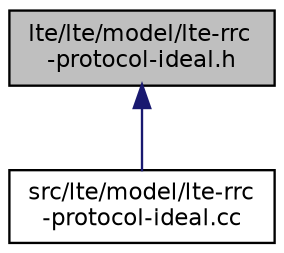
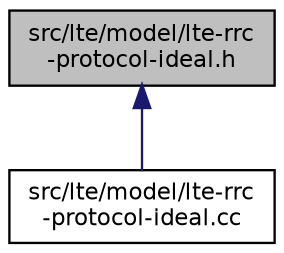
node "lte/lte/model/lte-rrc -protocol-ideal.h": label "lte/lte/model/lte-rrc -protocol-ideal.h" -> "src/lte/model/lte-rrc -protocol-ideal.h"
